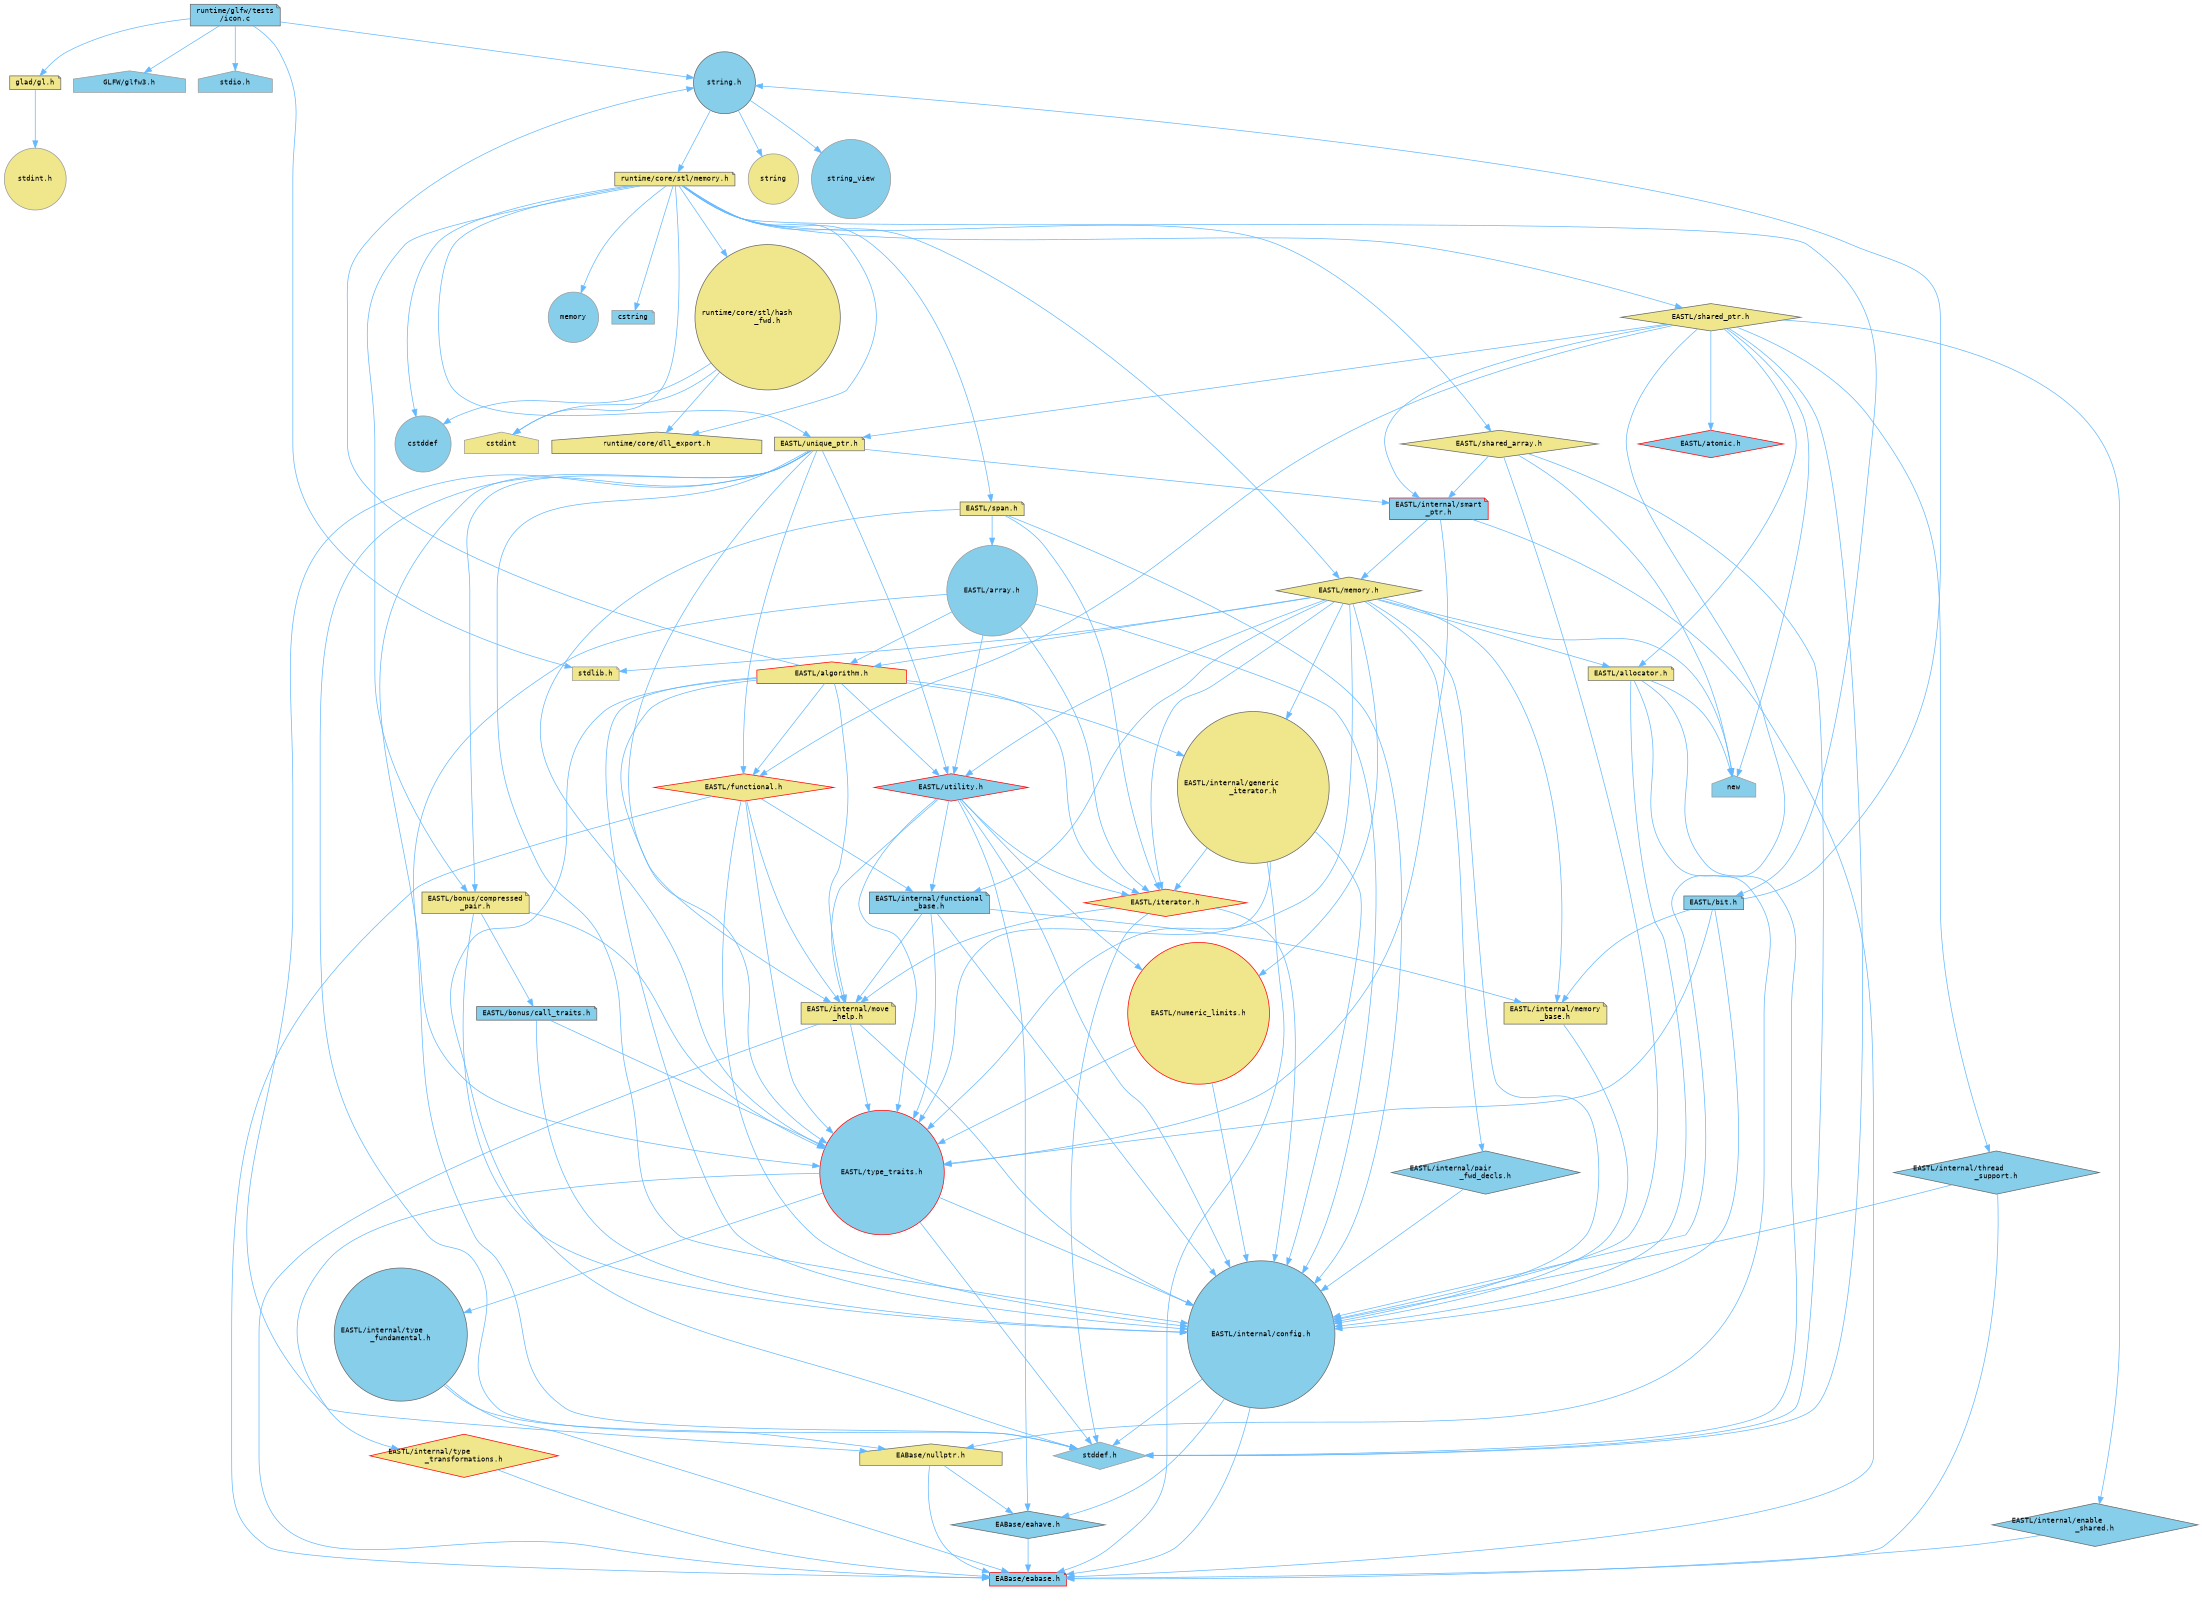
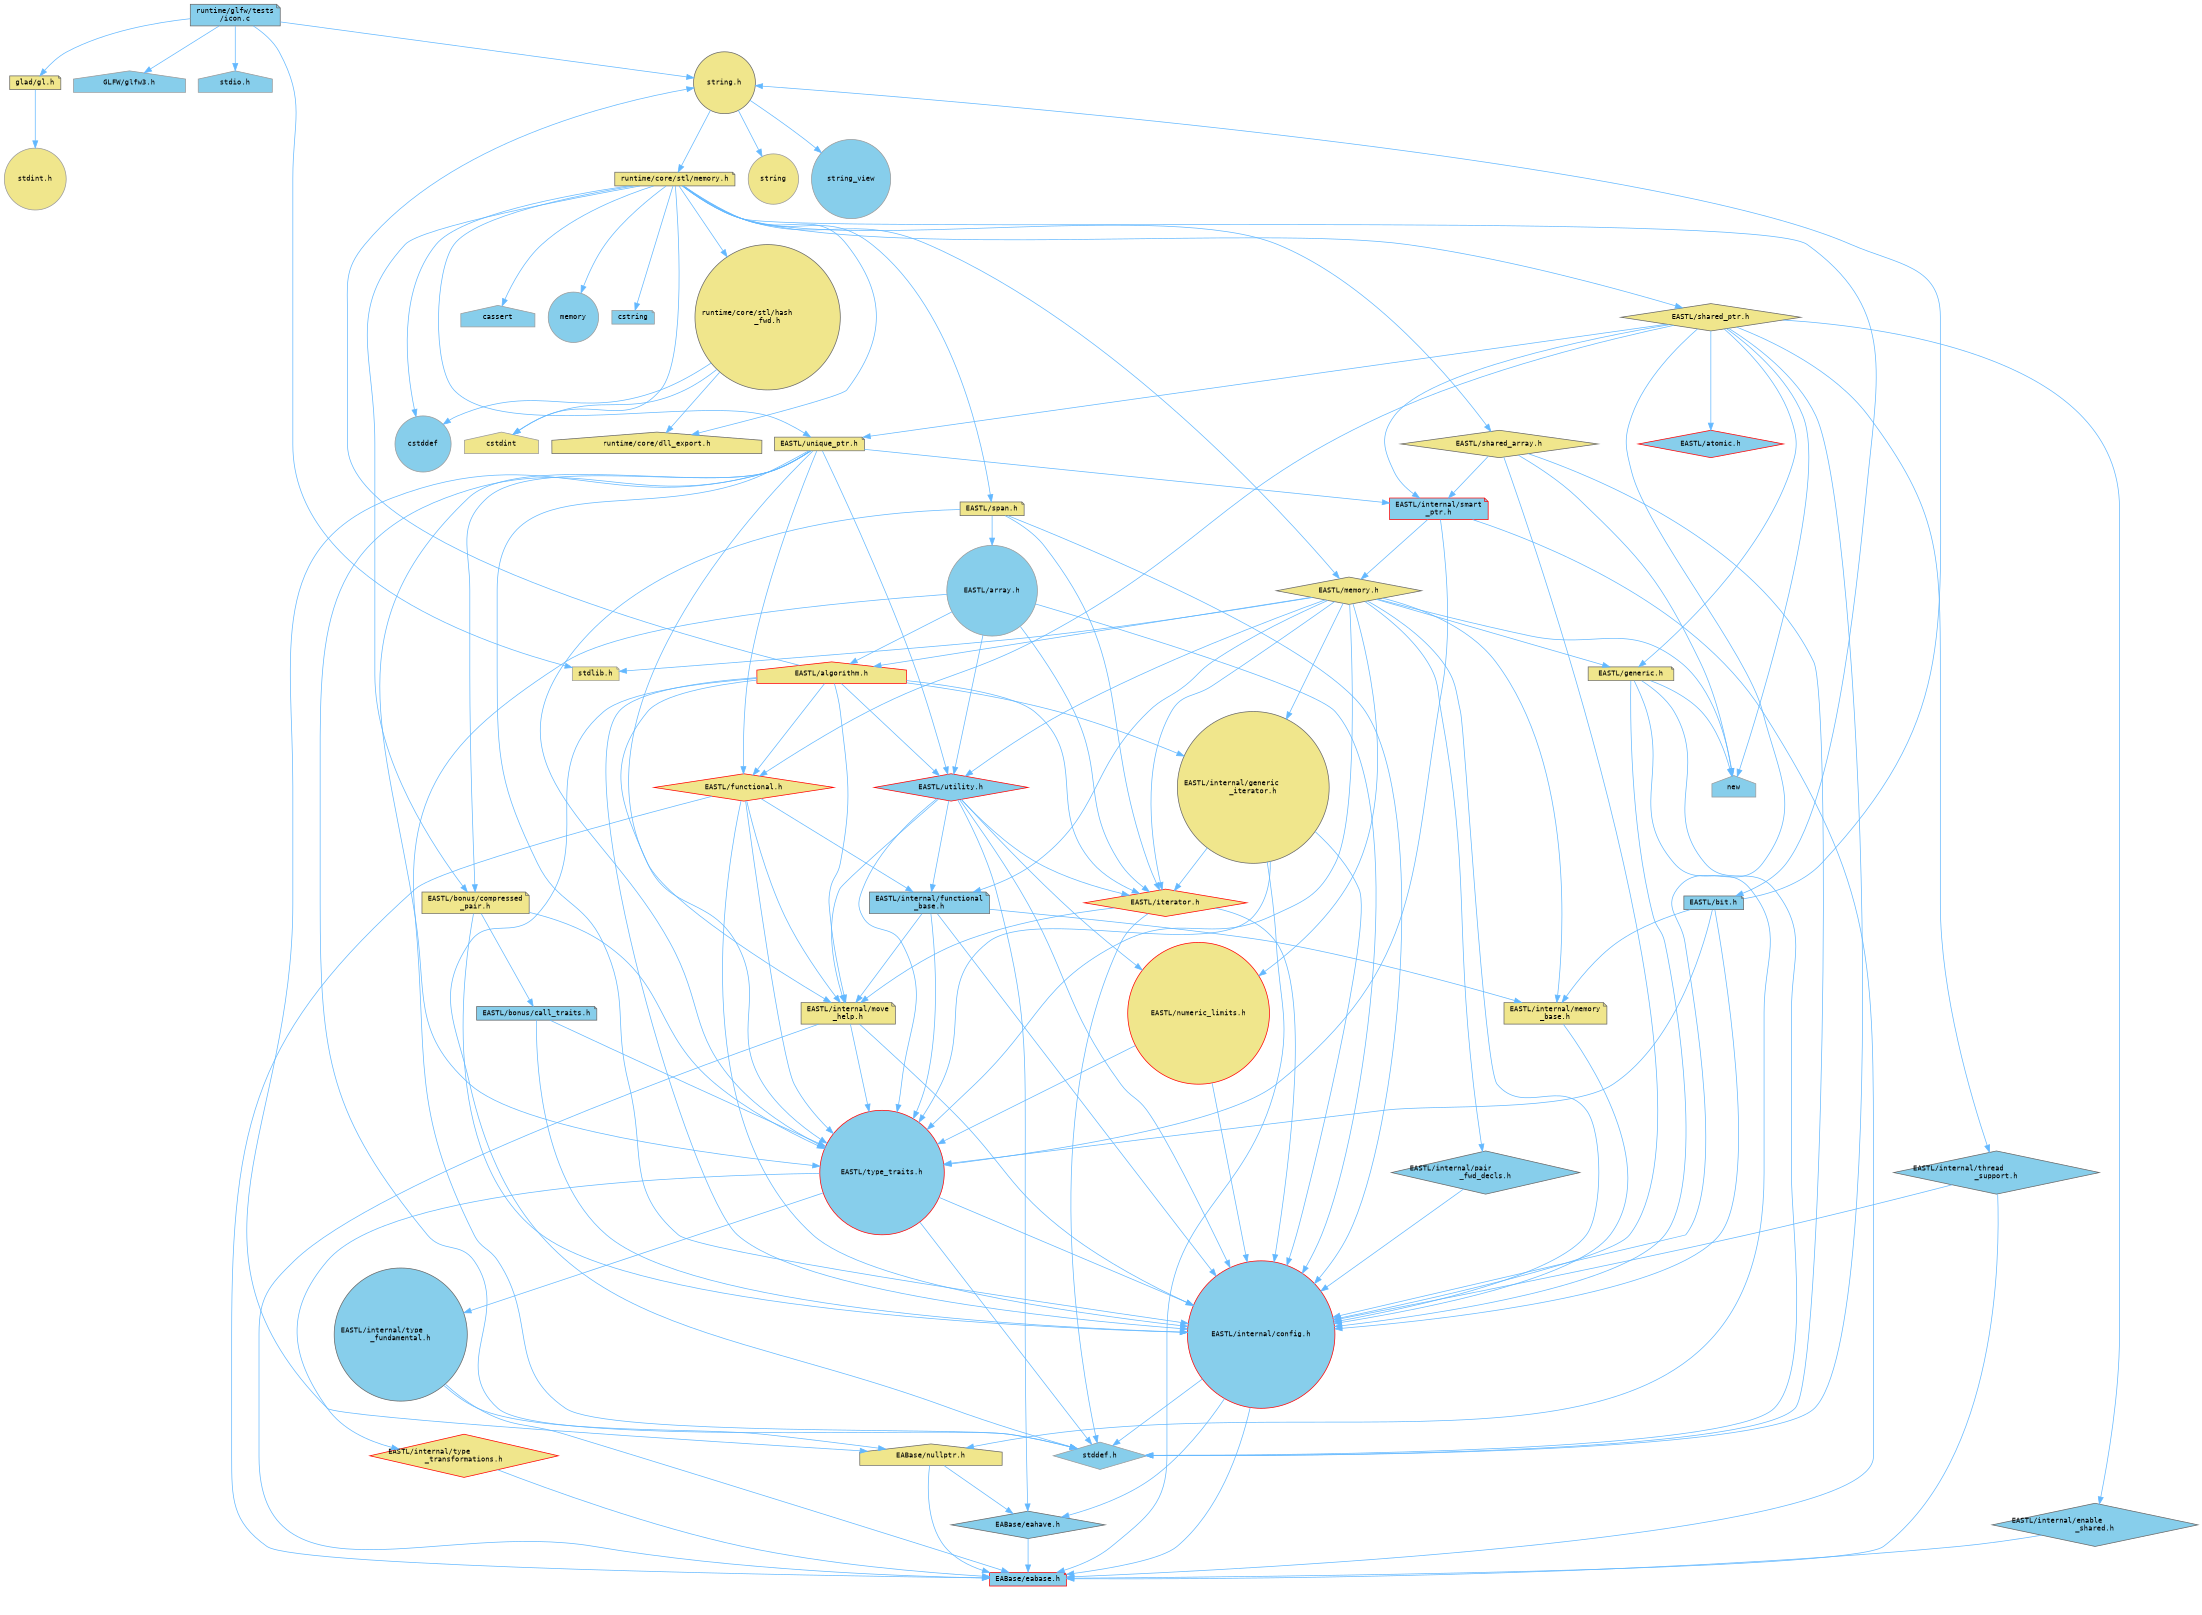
node "string.h": fillcolor skyblue -> khaki
node "cassert": added
node "EASTL/allocator.h": label "EASTL/allocator.h" -> "EASTL/generic.h"
node "EASTL/internal/config.h": color grey40 -> red
